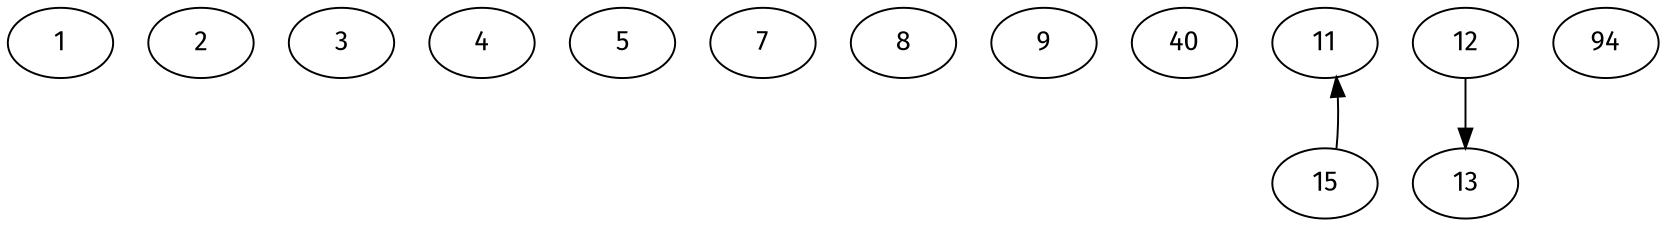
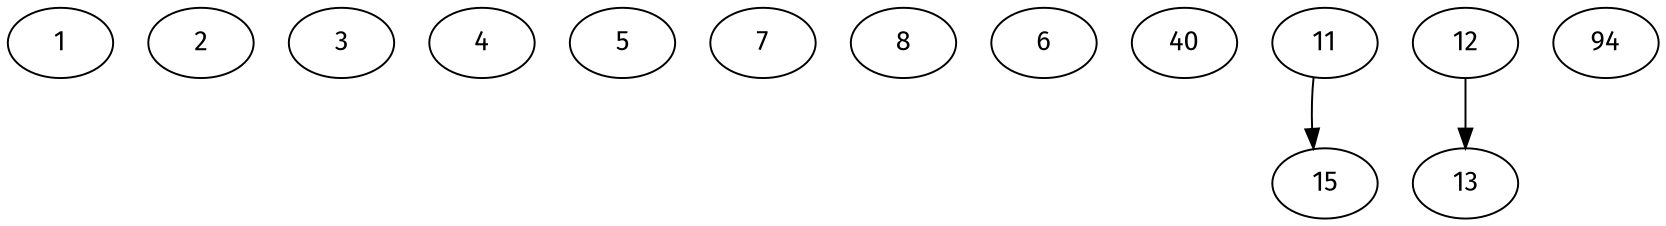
node "9": label "9" -> "6"
edge "15" -> "11": reversed
